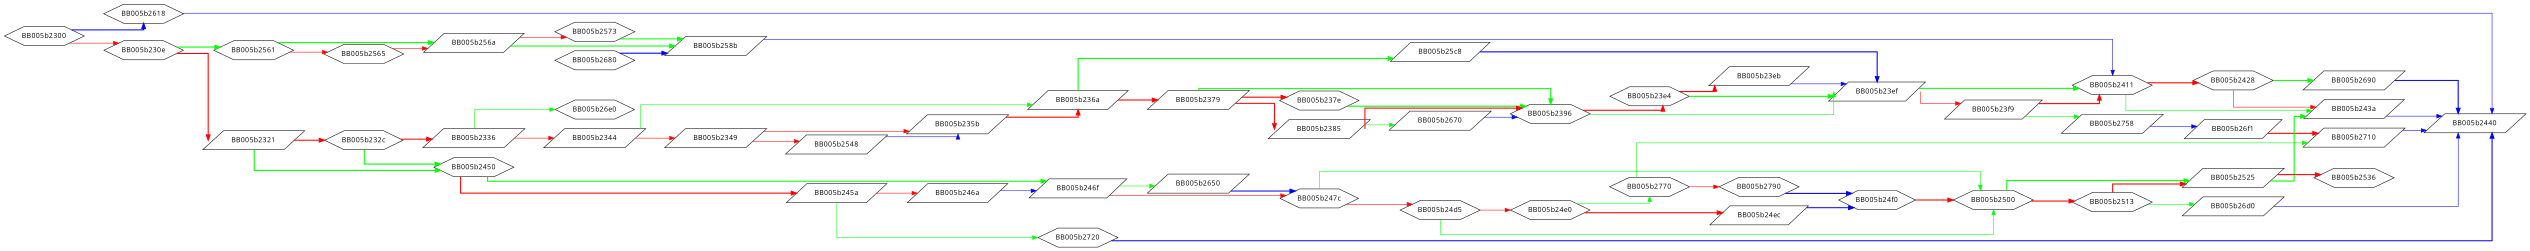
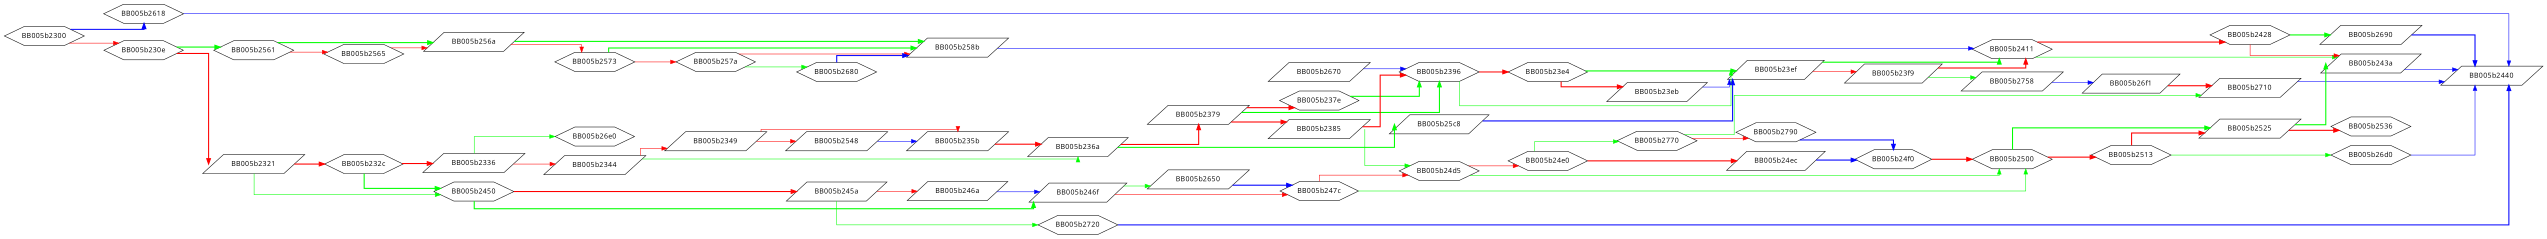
node "BB005b257a": added
edge "BB005b2385" -> "BB005b2670": now "BB005b2385" -> "BB005b24d5"
edge "BB005b2321" -> "BB005b2450": style bold -> solid
node "BB005b26d0": shape parallelogram -> hexagon
